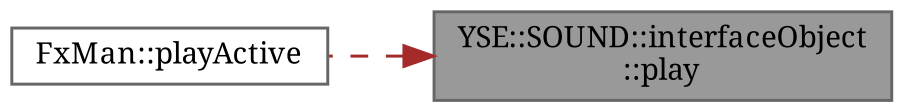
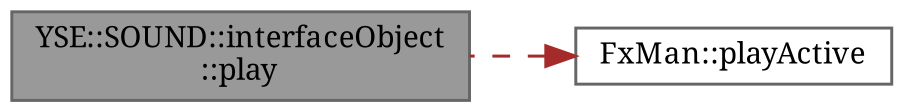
edge "FxMan::playActive" -> "YSE::SOUND::interfaceObject ::play": reversed
